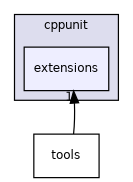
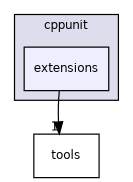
edge "tools" -> "extensions": reversed
